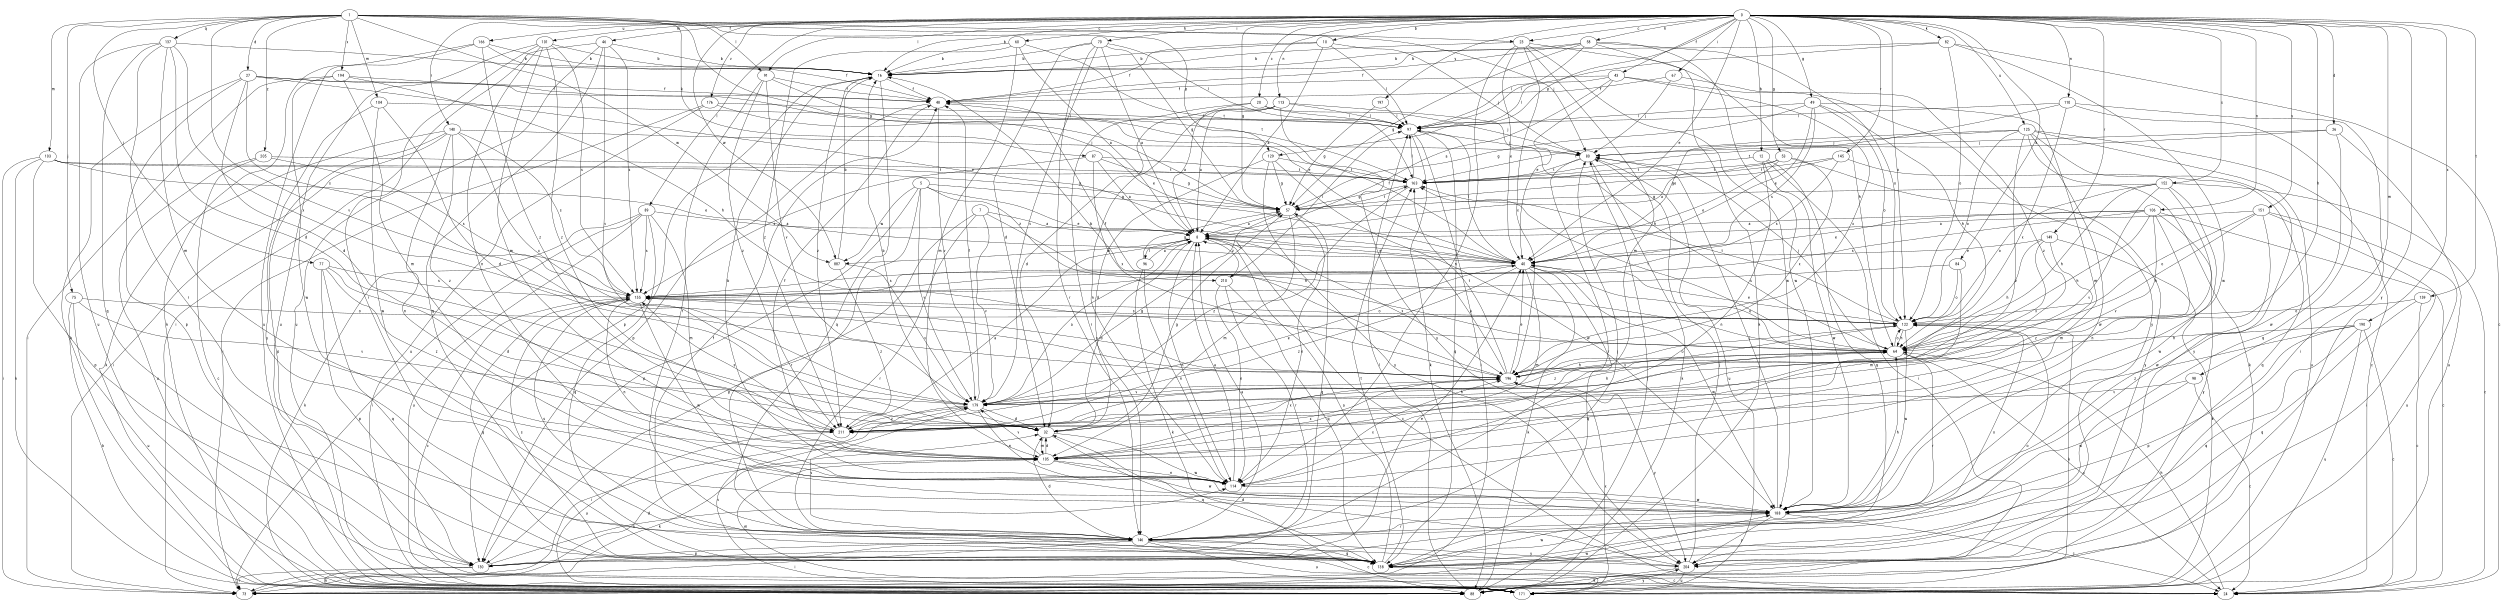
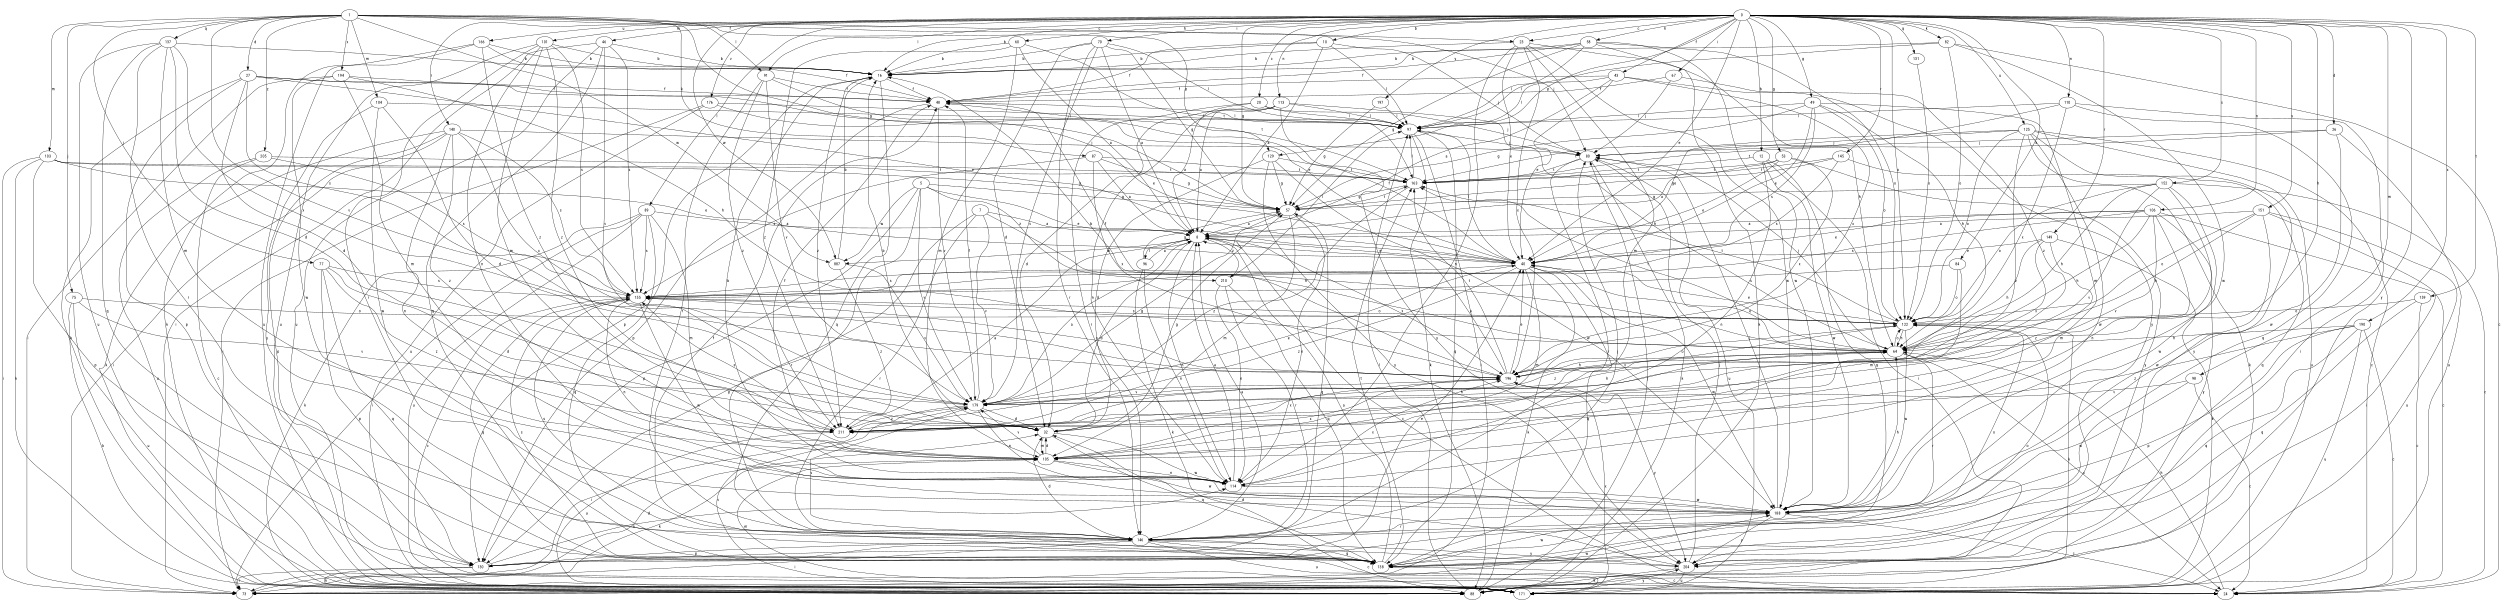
node "131": added
edge "48" -> "97": added, label "l"
